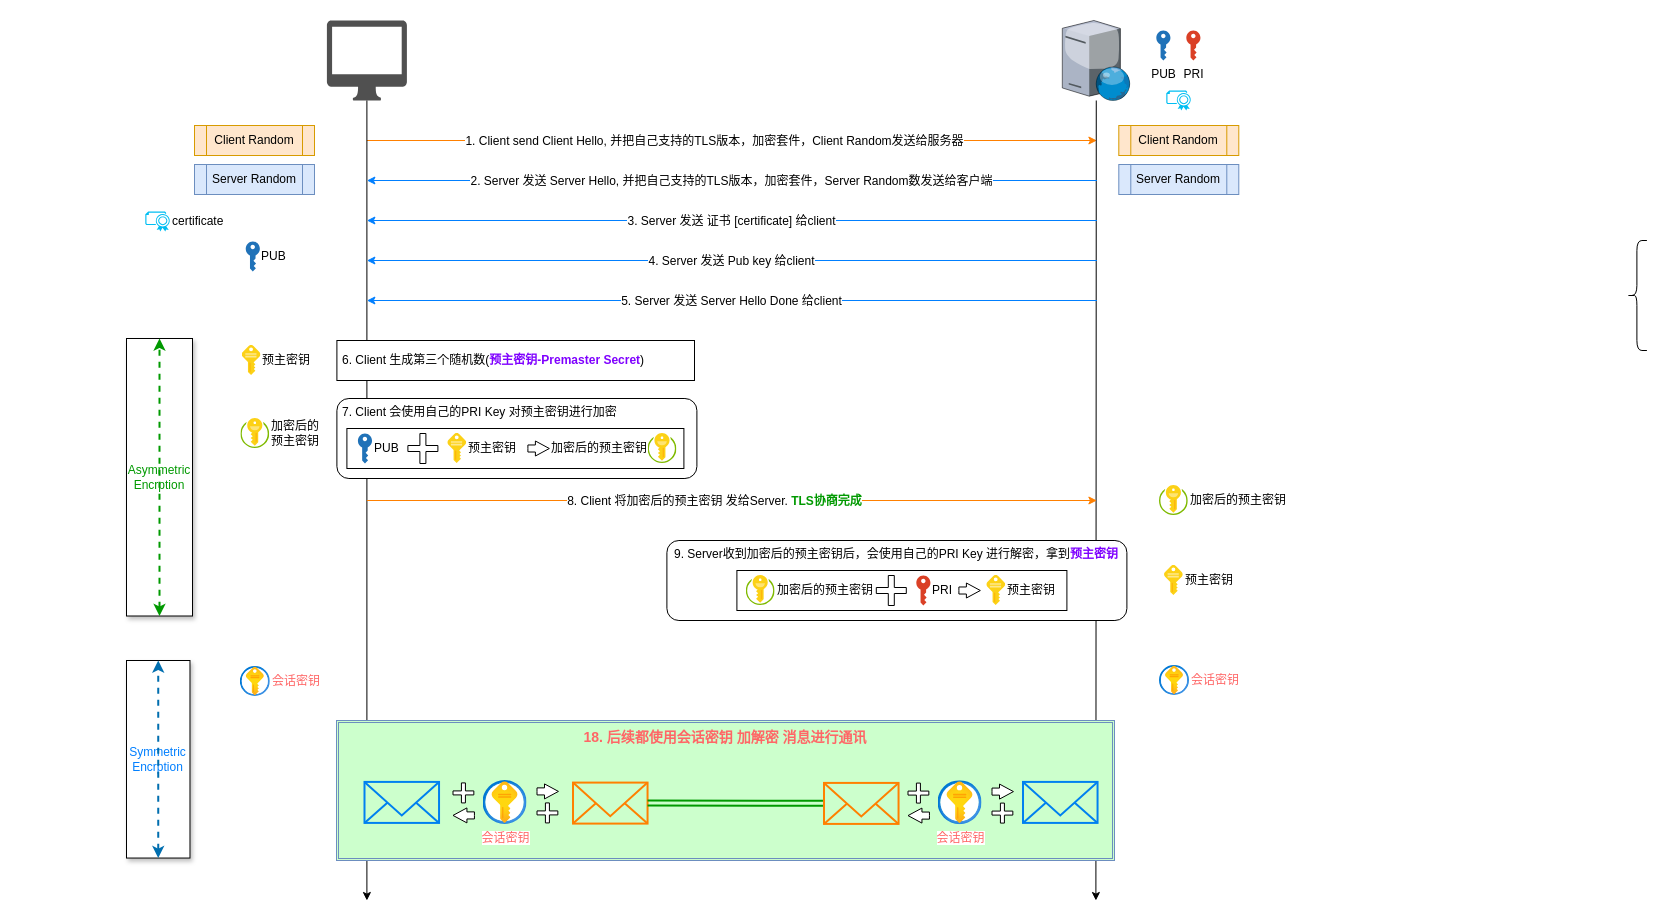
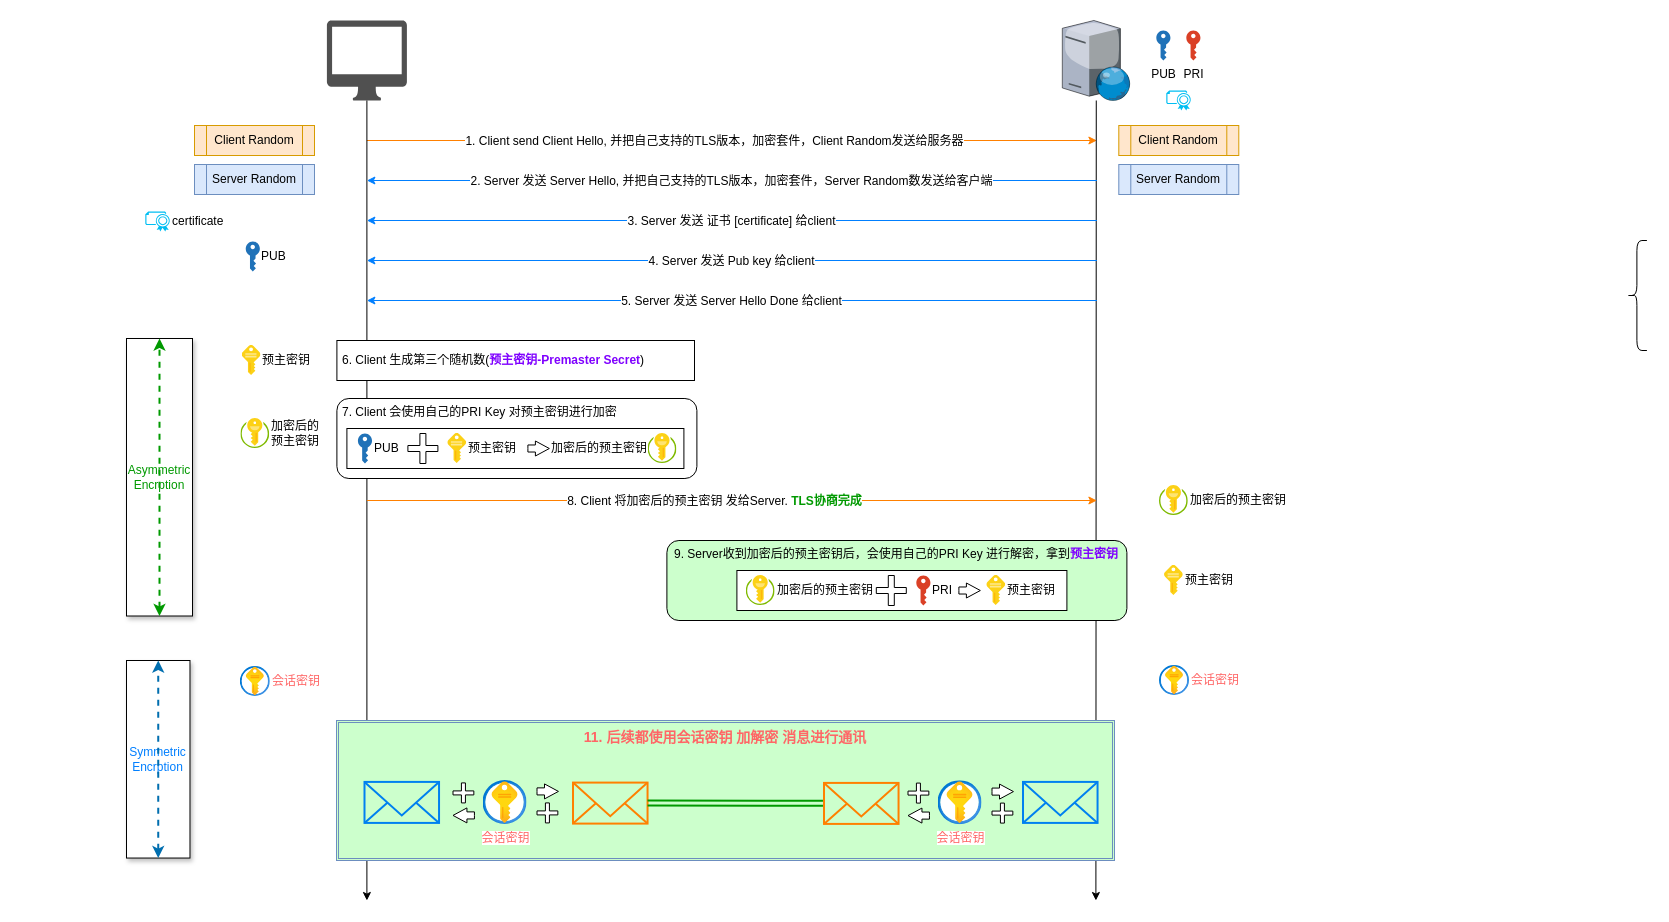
node "9. Server收到加密后的预主密钥后，会使用自己的PRI Key 进行解密，拿到预主密钥": fillcolor #ffffff -> #ccffcc
node "18. 后续都使用会话密钥 加解密 消息进行通讯": label "18. 后续都使用会话密钥 加解密 消息进行通讯" -> "11. 后续都使用会话密钥 加解密 消息进行通讯"
